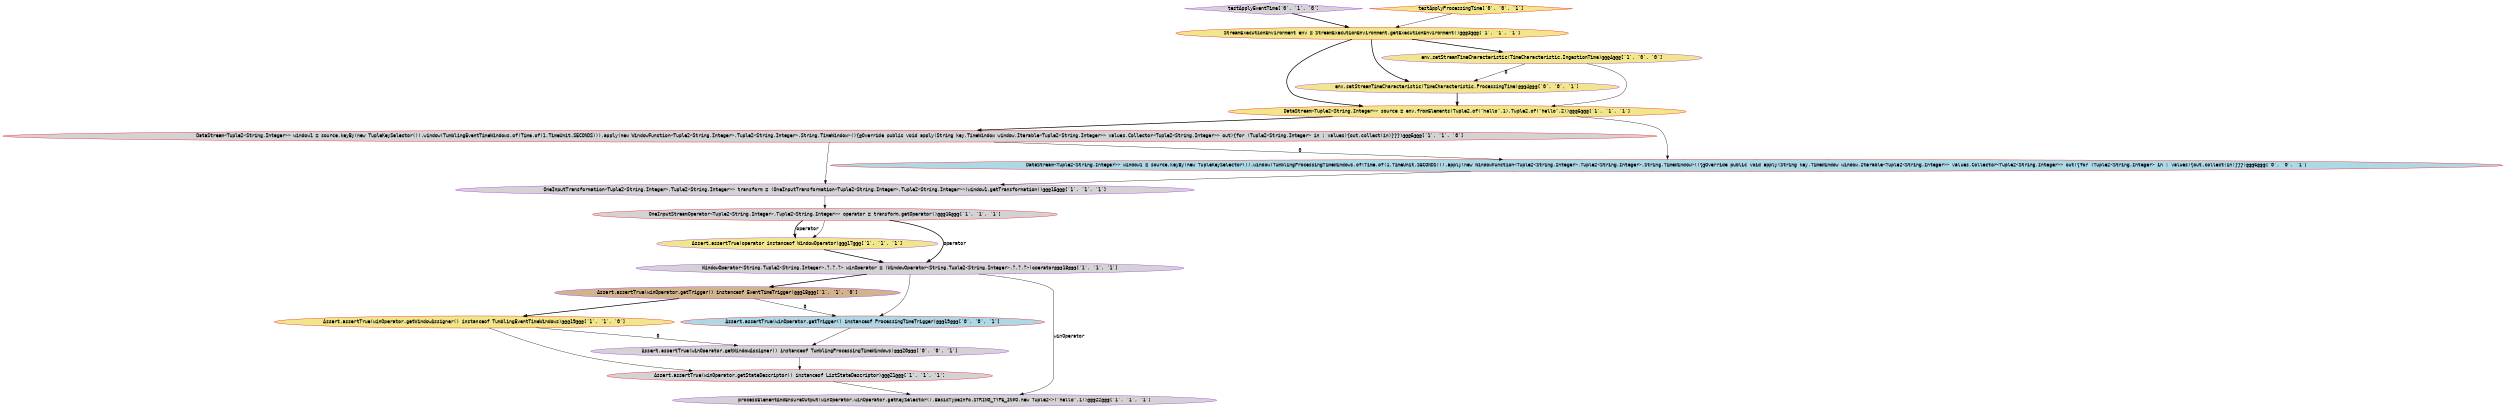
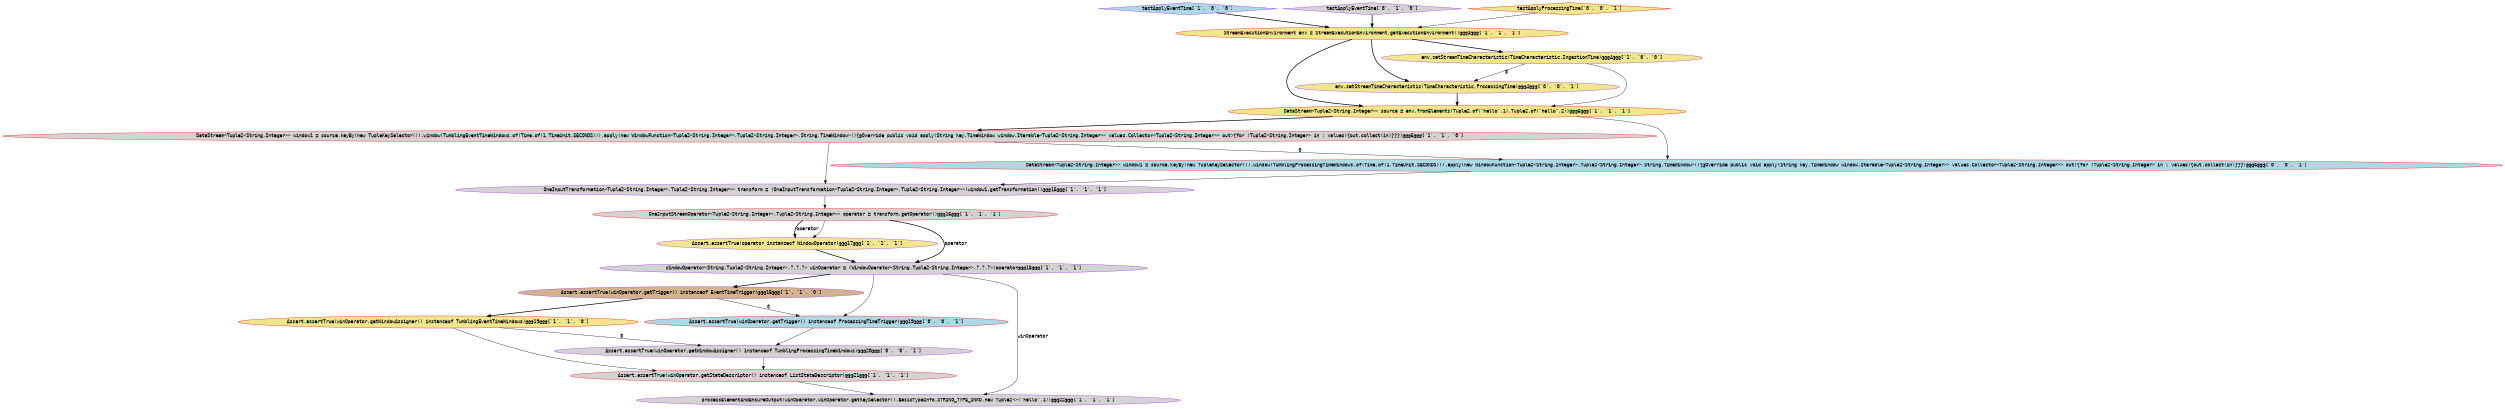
node "testApplyEventTime['1', '0', '0']": added
